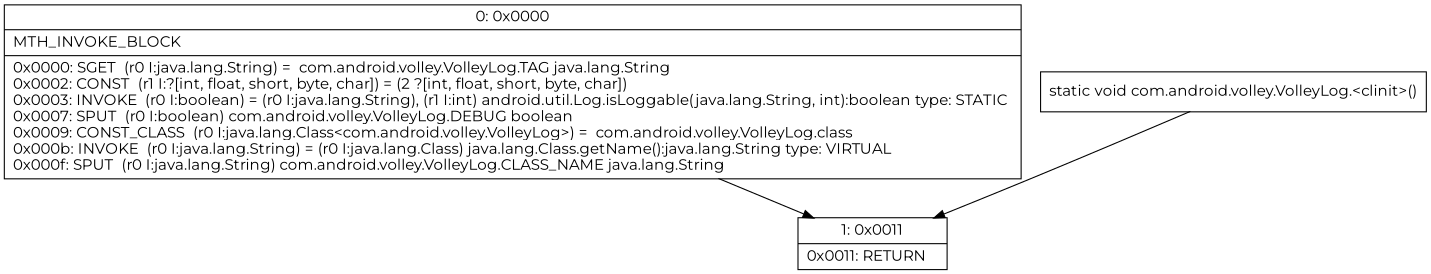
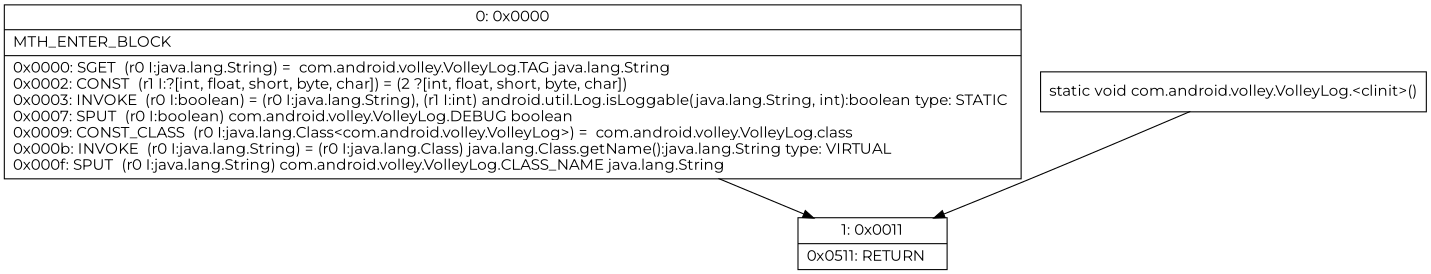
node "0: 0x0000": text "MTH_INVOKE_BLOCK" -> "MTH_ENTER_BLOCK"
node "1: 0x0011": text "0x0011: RETURN" -> "0x0511: RETURN"
